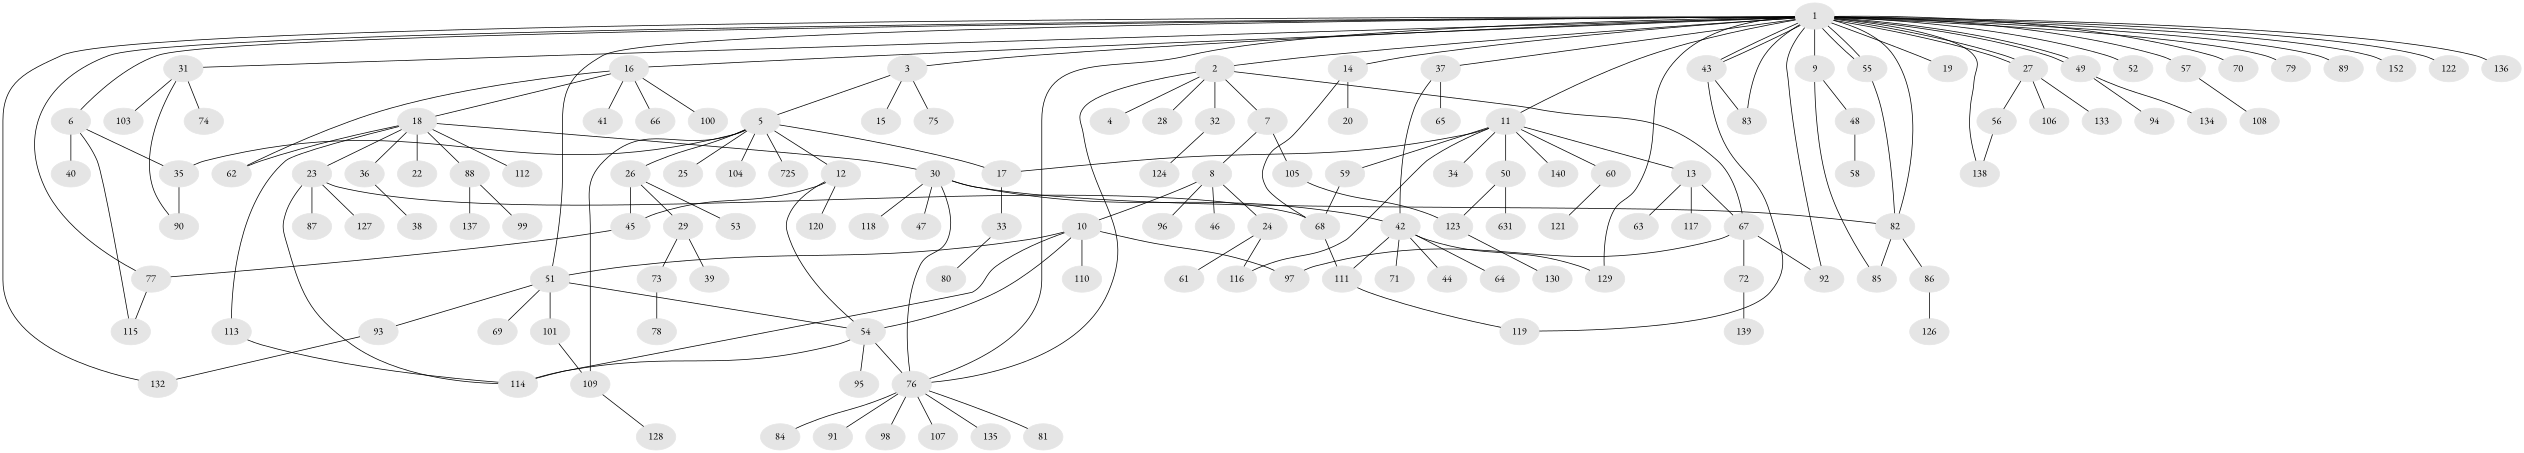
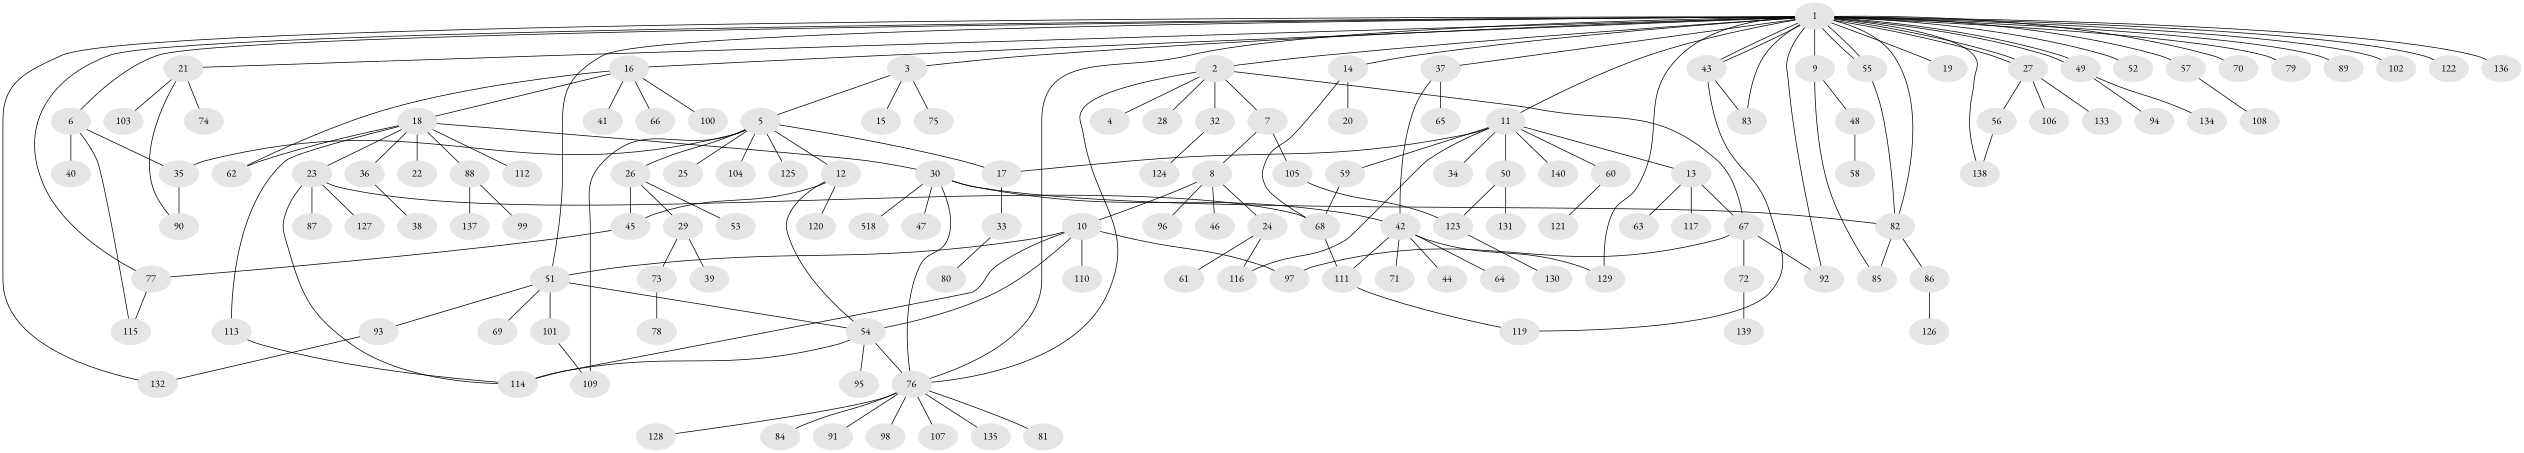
node "31": label "31" -> "21"
node "152": label "152" -> "102"
node "725": label "725" -> "125"
node "118": label "118" -> "518"
node "631": label "631" -> "131"
edge "109" -- "128": now "76" -- "128"
